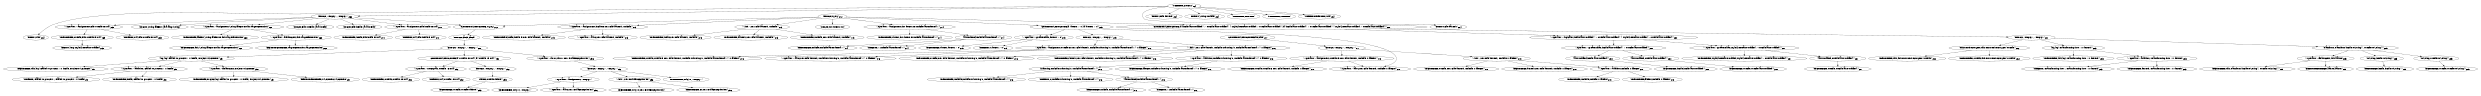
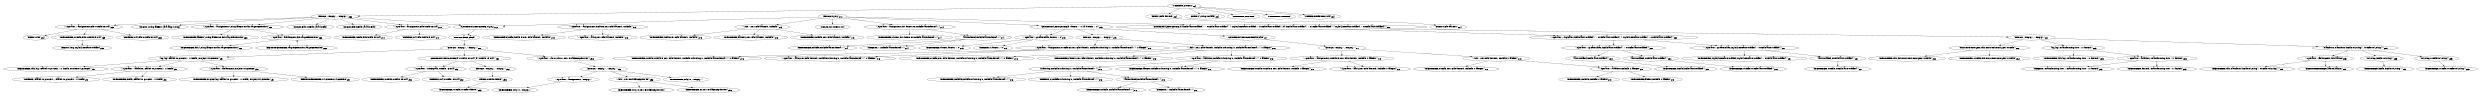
edge "(METHOD,process)" -> "(PARAM,this)": now "(<operator>.assignment,File outFile = null)" -> "(PARAM,this)"
edge "(BLOCK,try,try)" -> "(<operator>.assignment,inFile = new File(baseDir, xmlFile))": removed
edge "(METHOD,process)" -> "(PARAM,File baseDir)": now "(PARAM,File destDir)" -> "(PARAM,File baseDir)"
edge "(CONTROL_STRUCTURE,if (dotPos > 0),if (dotPos > 0))" -> "(<operator>.alloc,new File(destDir, xmlFile + fileExt))": now "(CONTROL_STRUCTURE,if (dotPos > 0),if (dotPos > 0))" -> "(CONTROL_STRUCTURE,else,else)"
edge "(<operator>.fieldAccess,this.targetExtension)" -> "(FIELD_IDENTIFIER,targetExtension,targetExtension)": reversed
node "(IDENTIFIER,destDir,new File(destDir, xmlFile + fileExt))": removed
node "(<operator>.alloc,new BuildException(ex))": removed
